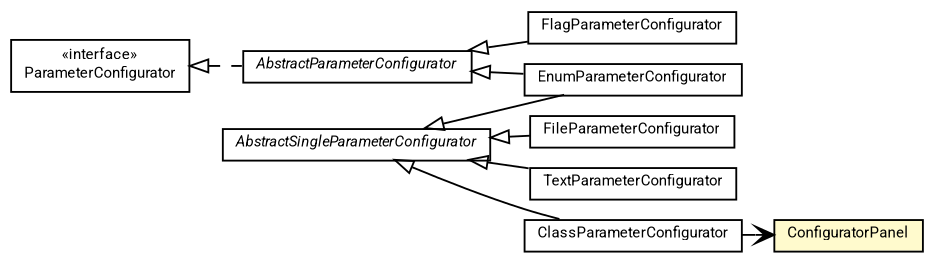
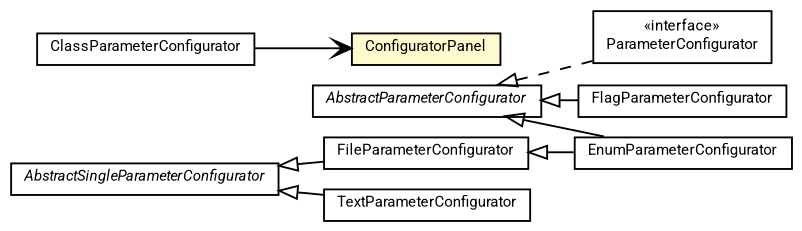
edge "AbstractParameterConfigurator" -> "ParameterConfigurator": reversed
edge "EnumParameterConfigurator" -> "AbstractSingleParameterConfigurator": now "EnumParameterConfigurator" -> "FileParameterConfigurator"
edge "ClassParameterConfigurator" -> "AbstractSingleParameterConfigurator": removed
